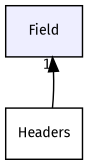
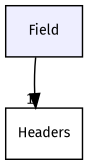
edge "Headers" -> "Field": reversed
